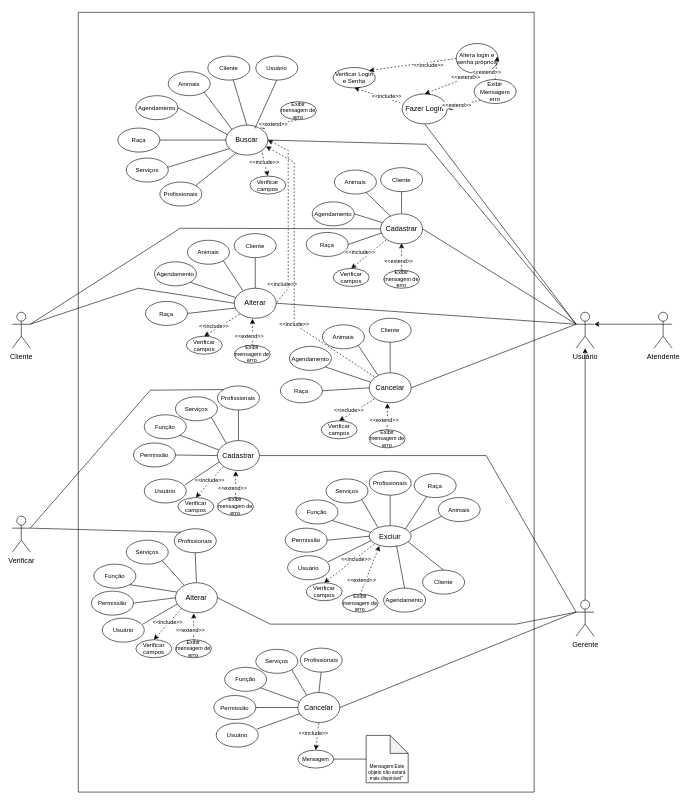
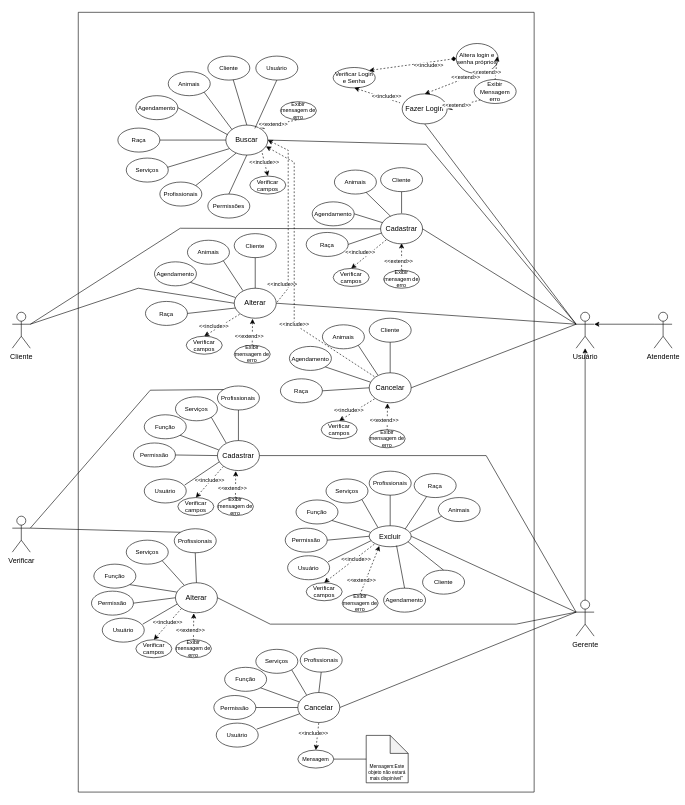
edge "Altera login e senha próprios" -> "Verificar Login e Senha": arrowhead none -> diamond
edge "Buscar" -- "Permissões": added
node "Permissões": added
edge "Excluir" -- "Gerente": added
